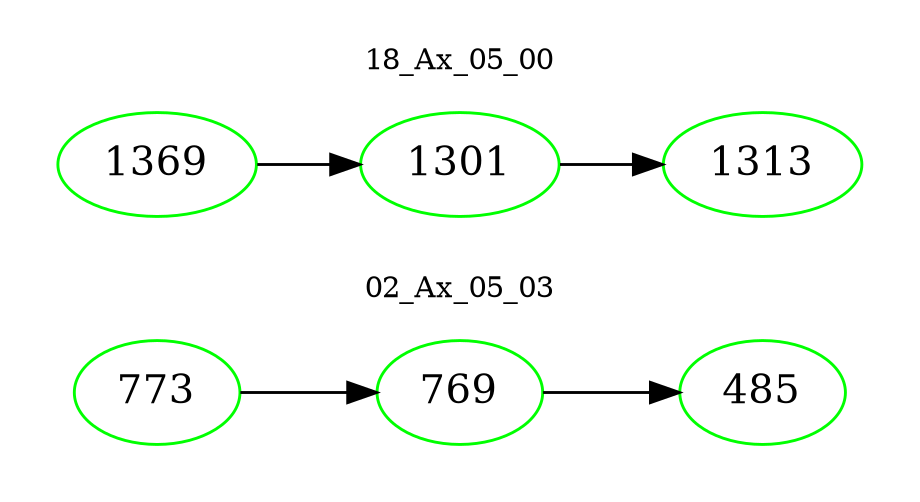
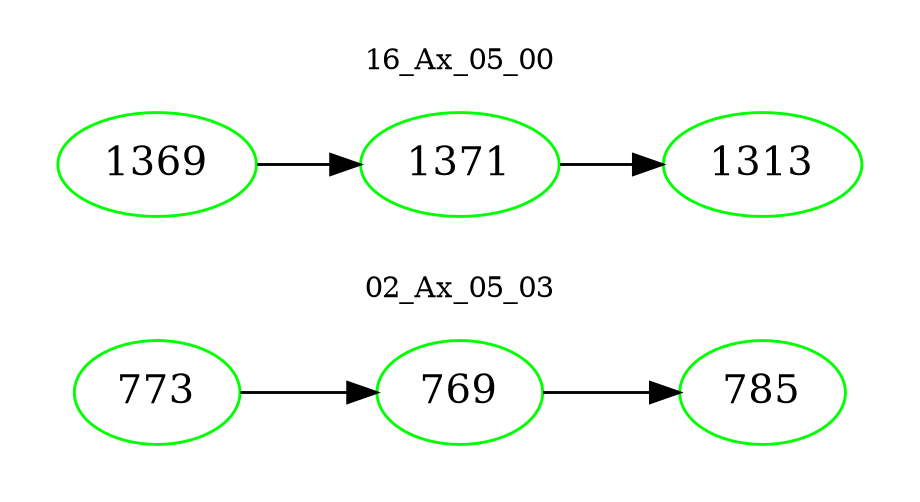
cluster "18_Ax_05_00": label "18_Ax_05_00" -> "16_Ax_05_00"
node "1301": label "1301" -> "1371"
node "485": label "485" -> "785"
